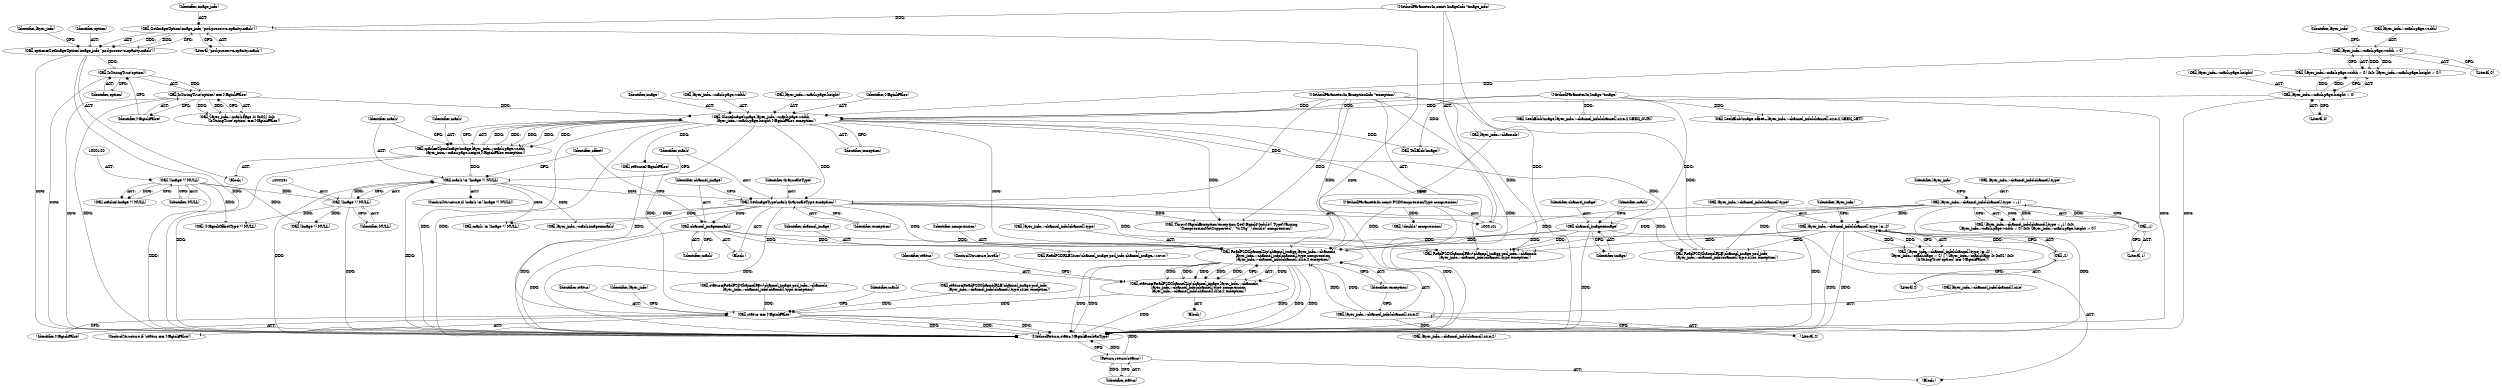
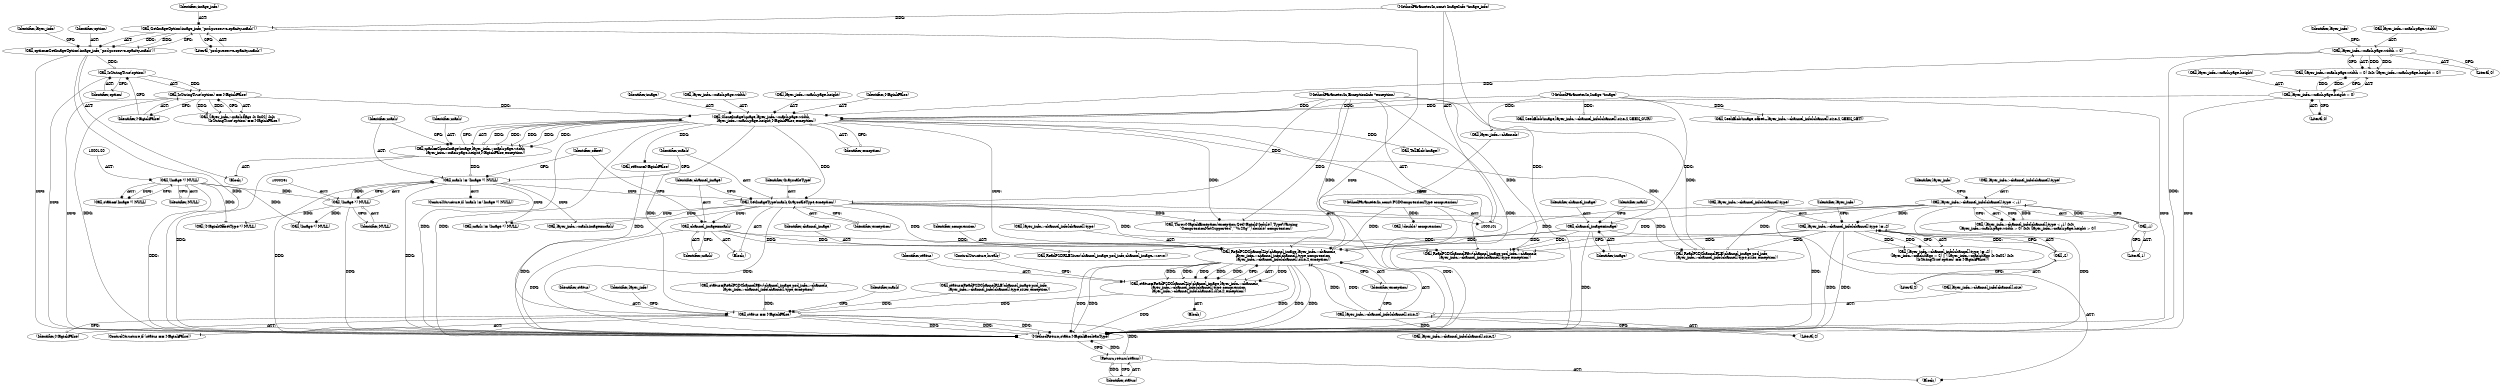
edge "(MethodParameterIn,Image *image)" -> "(Call,TellBlob(image))": now "(MethodParameterIn,Image *image)" -> "(Call,layer_info->channels)"
node "(Call,mask=(Image *) NULL)": label "(Call,mask=(Image *) NULL)" -> "(Call,static=(Image *) NULL)"
edge "(Call,layer_info->mask.page.width > 0)" -> "(MethodReturn,static MagickBooleanType)": added, label "DDG:"
